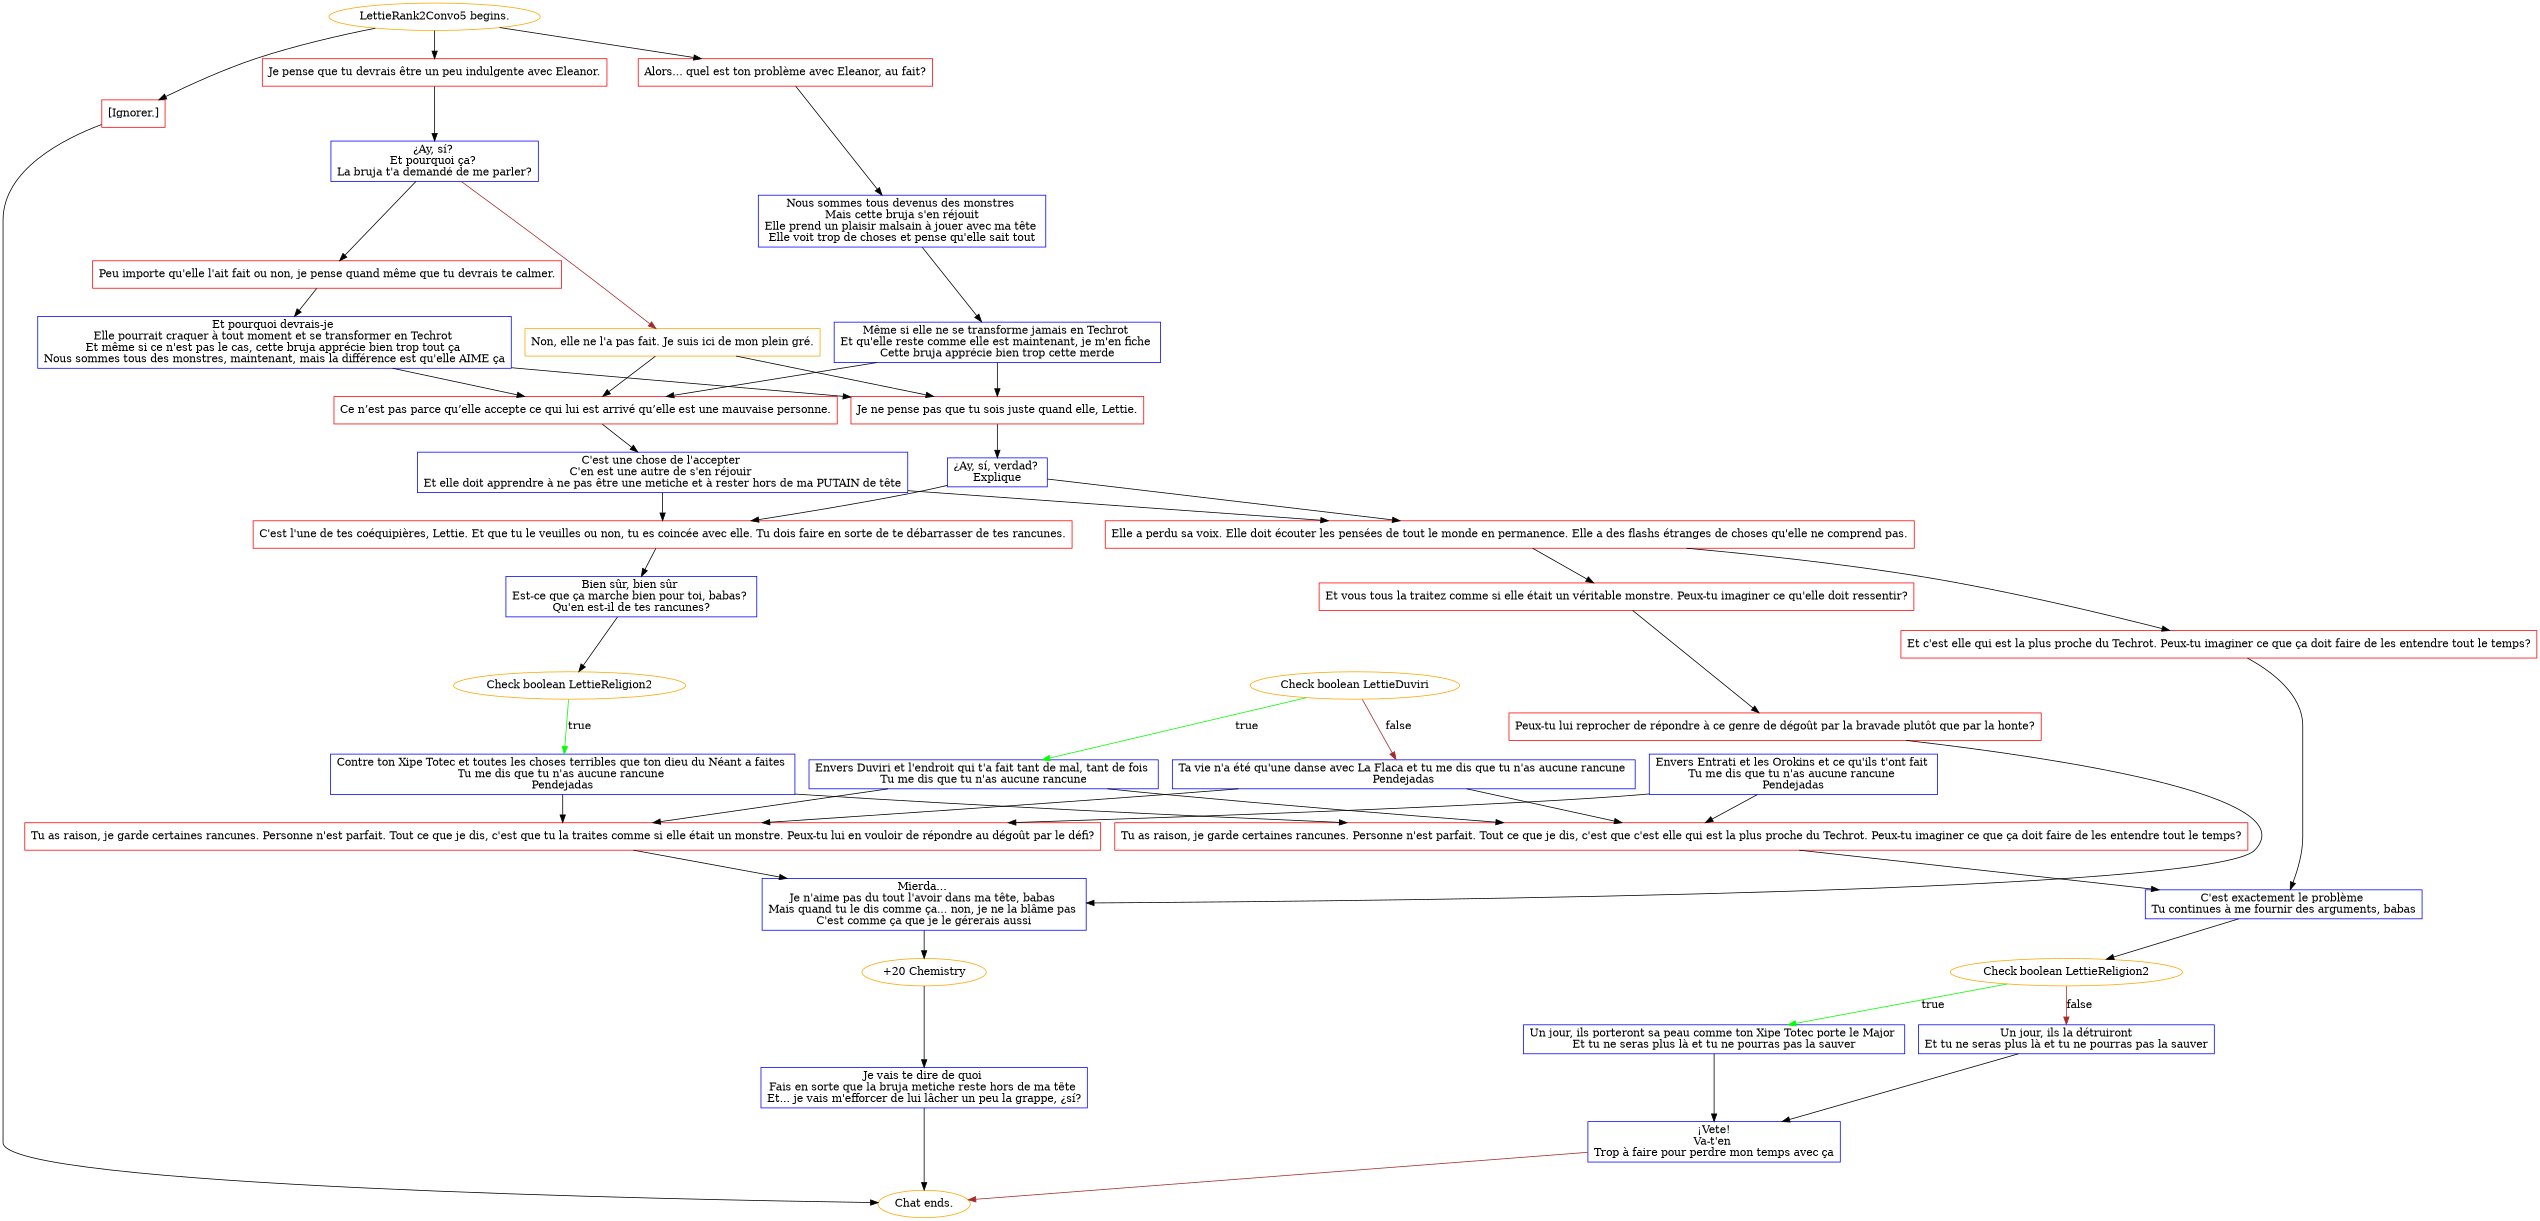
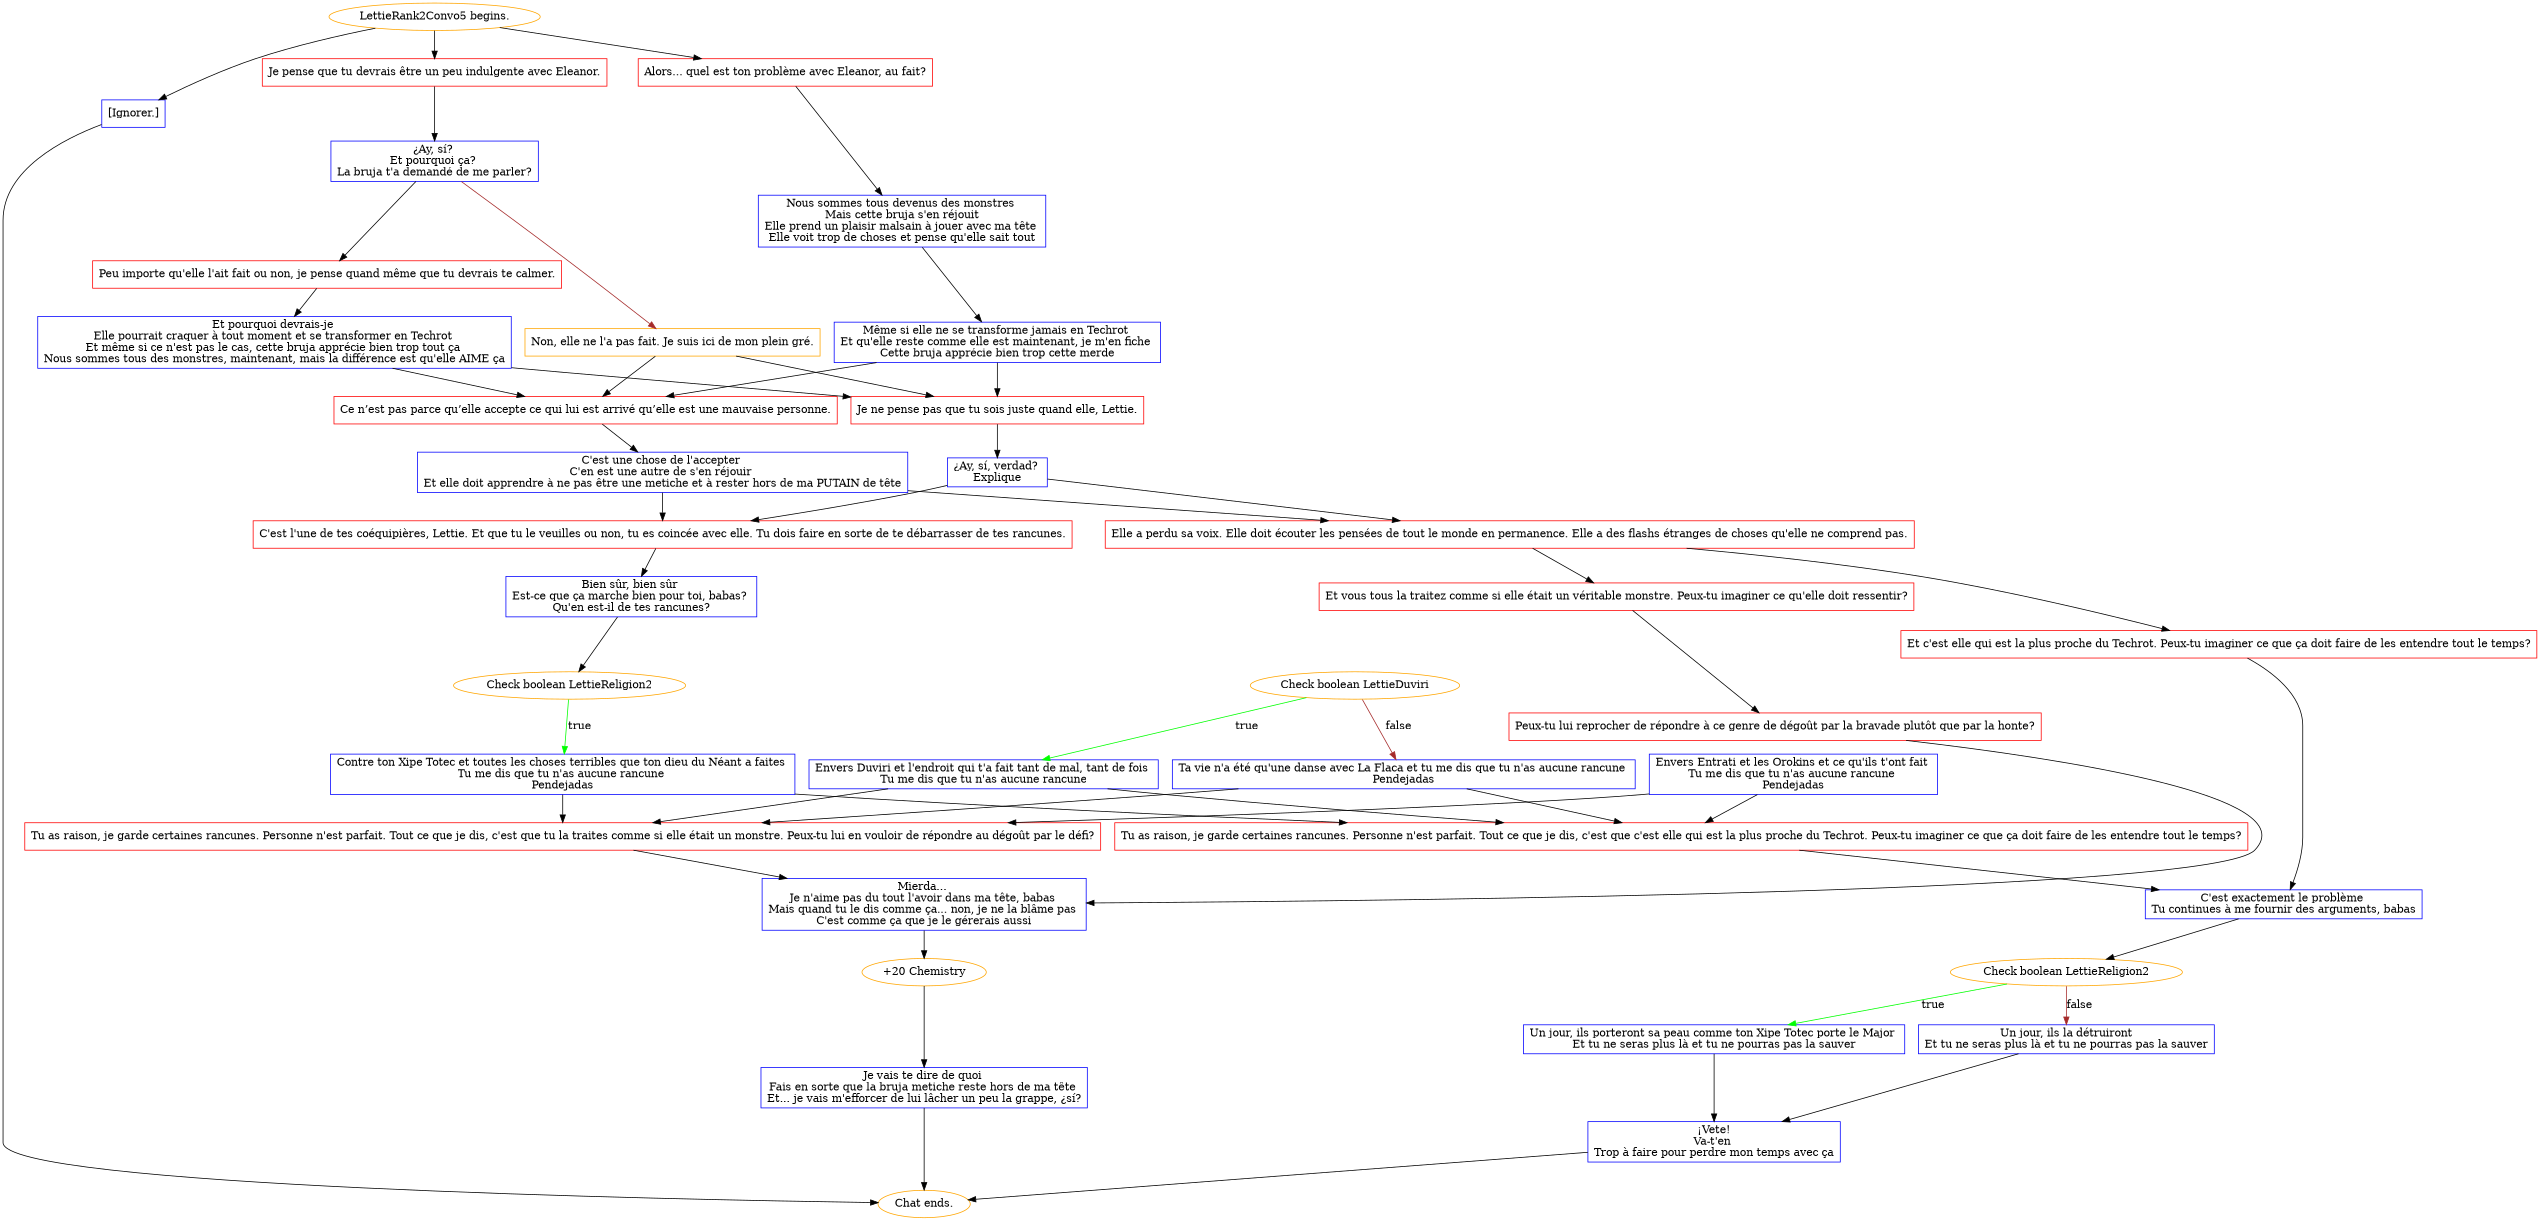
node "[Ignorer.]": color red -> blue
edge "¡Vete! Va-t'en Trop à faire pour perdre mon temps avec ça" -> "Chat ends.": color brown -> black
